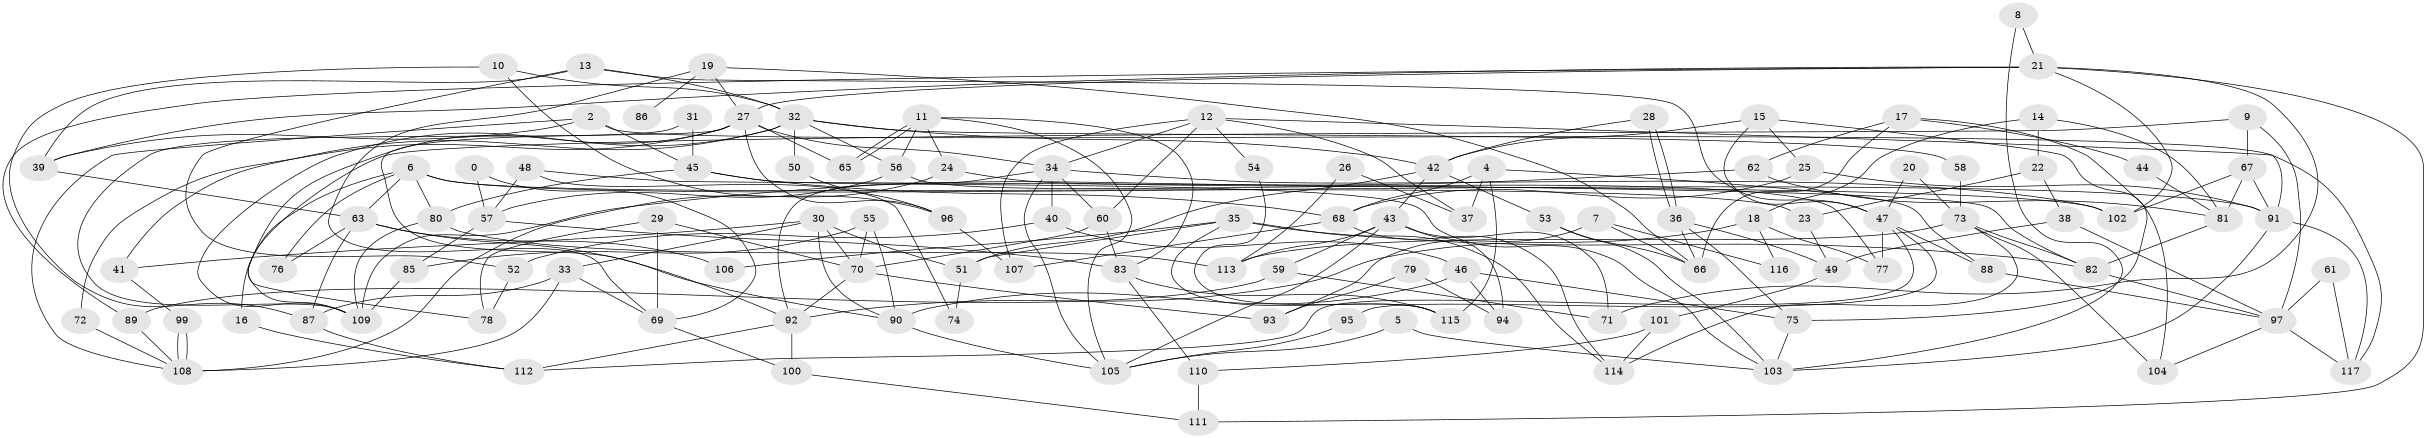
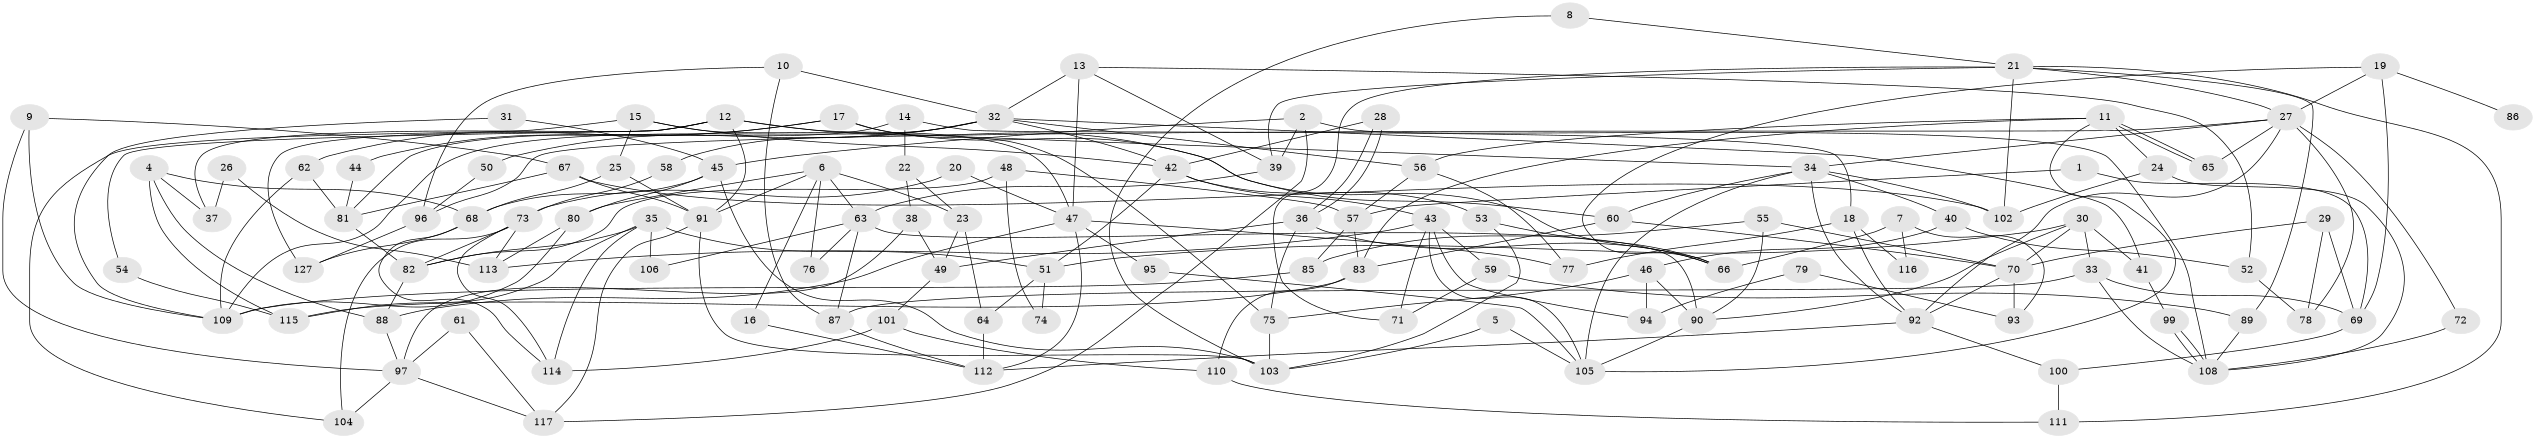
node "0": label "0" -> "1"
node "107": label "107" -> "127"
edge "82" -- "97": now "82" -- "88"
node "64": added
